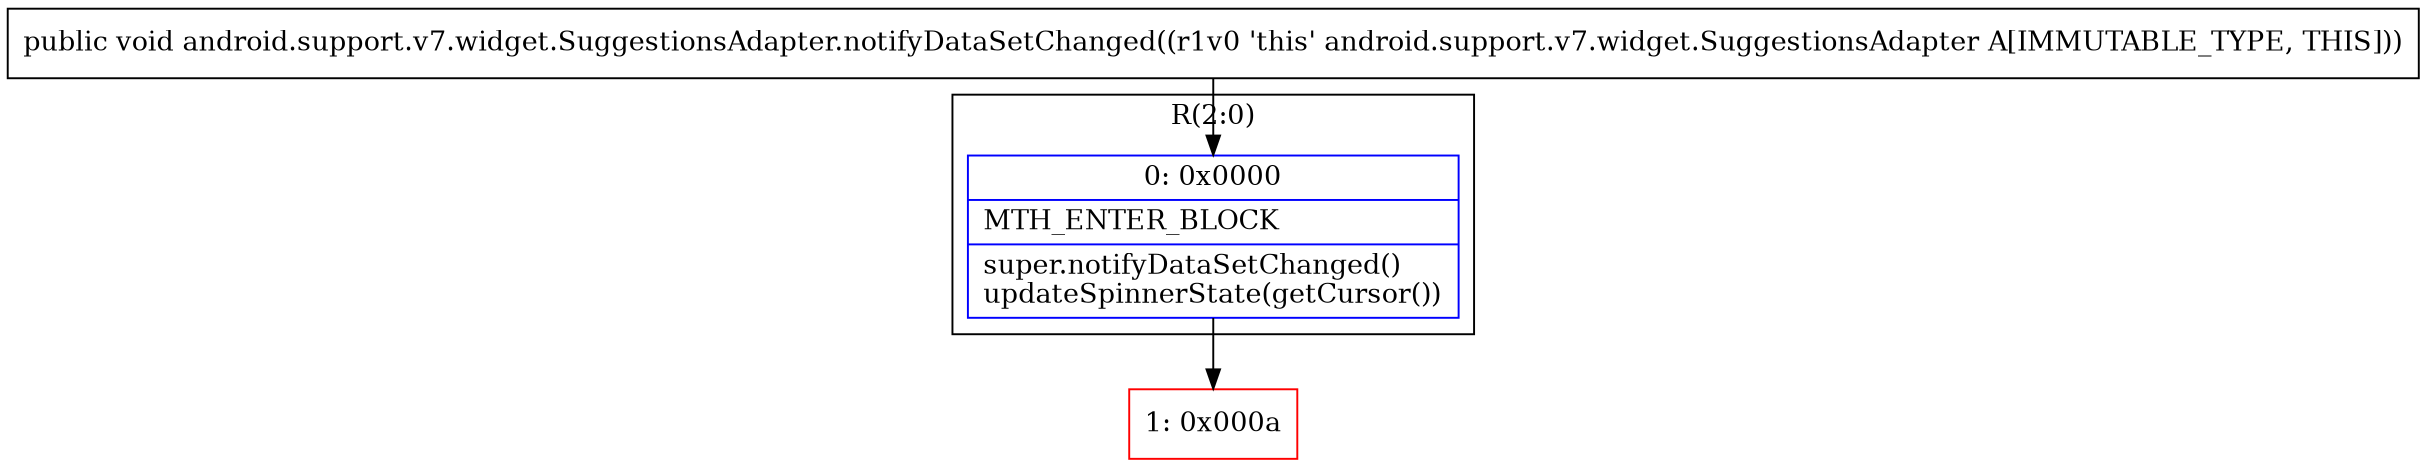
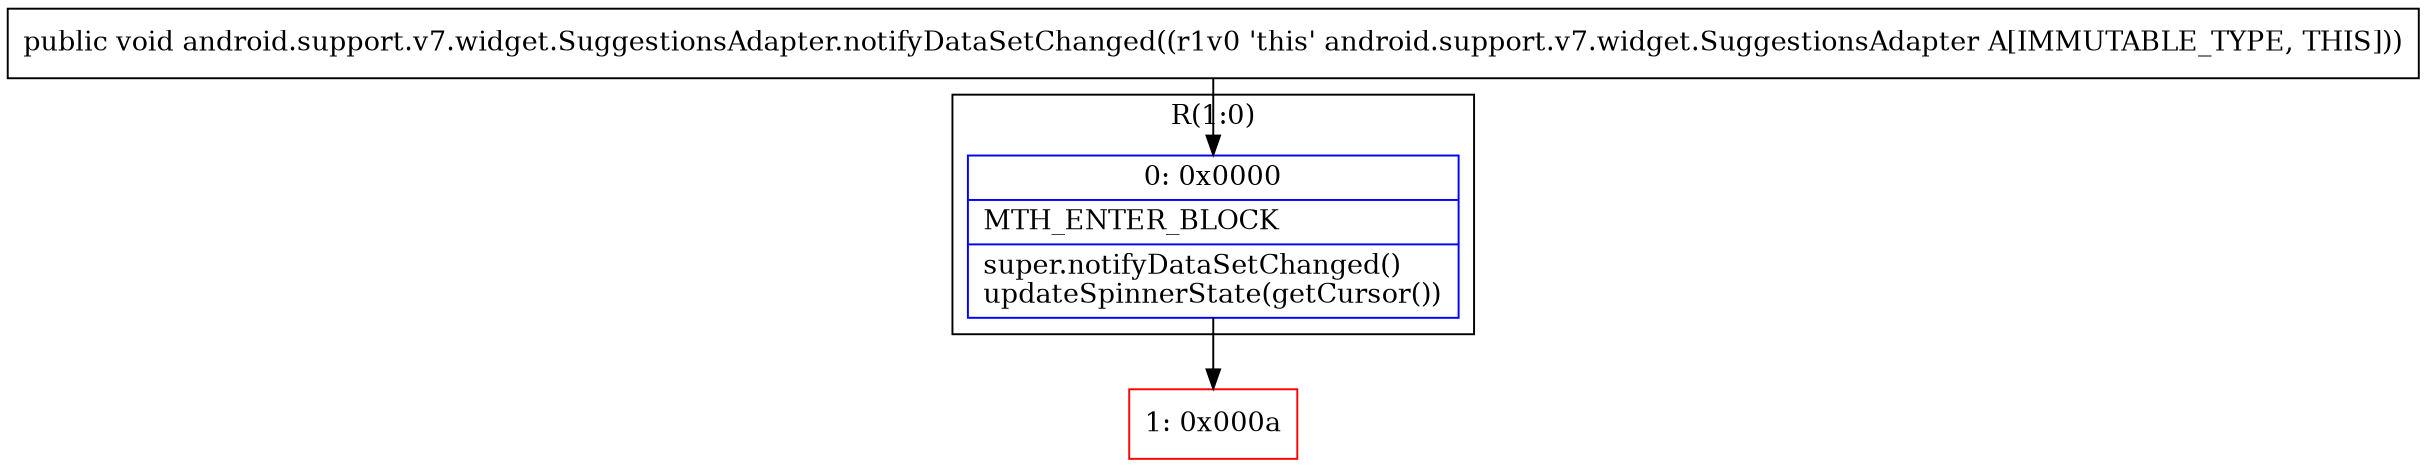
cluster "R(2:0)": label "R(2:0)" -> "R(1:0)"
